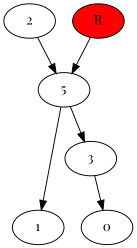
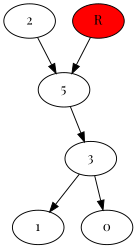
edge "5" -> "1": now "3" -> "1"
